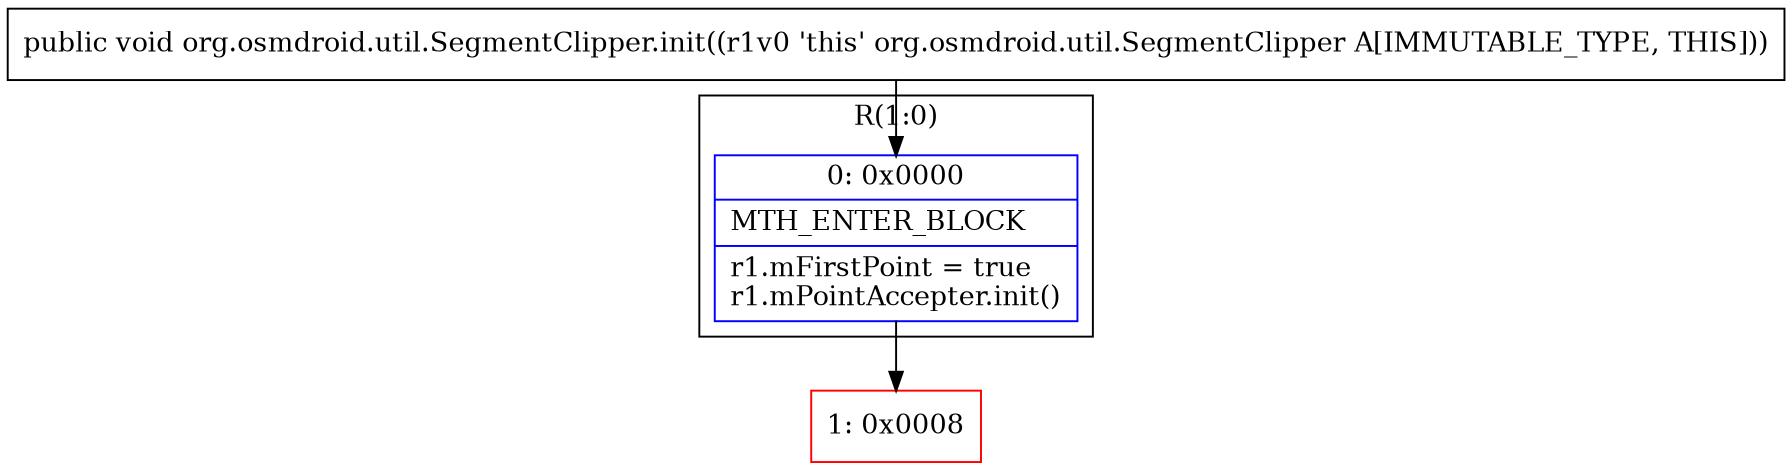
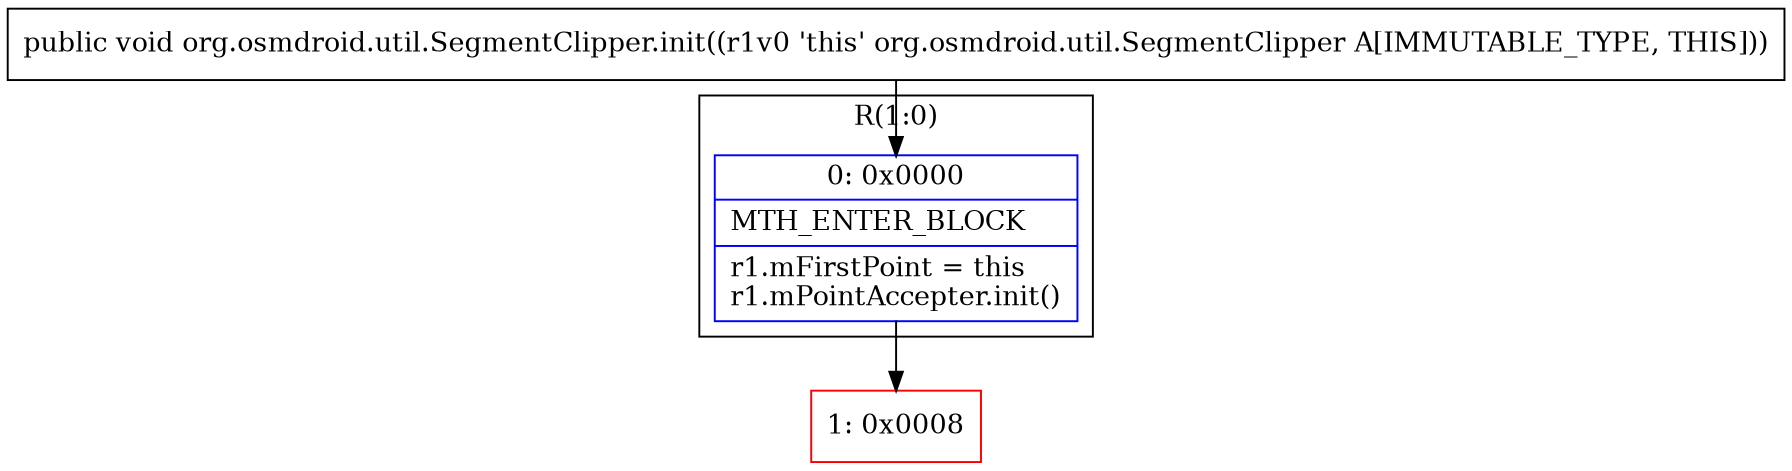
node "0: 0x0000": text "r1.mFirstPoint = true" -> "r1.mFirstPoint = this"
